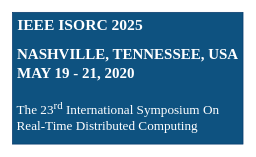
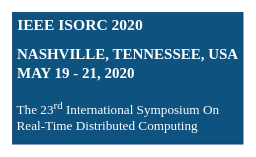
node "IEEE ISORC 2025 NASHVILLE, TENNESSEE, USA MAY 19 - 21, 2020 The 23rd International Symposium On Real-Time Distributed Computing": label "IEEE ISORC 2025 NASHVILLE, TENNESSEE, USA MAY 19 - 21, 2020 The 23rd International Symposium On Real-Time Distributed Computing" -> "IEEE ISORC 2020 NASHVILLE, TENNESSEE, USA MAY 19 - 21, 2020 The 23rd International Symposium On Real-Time Distributed Computing"
